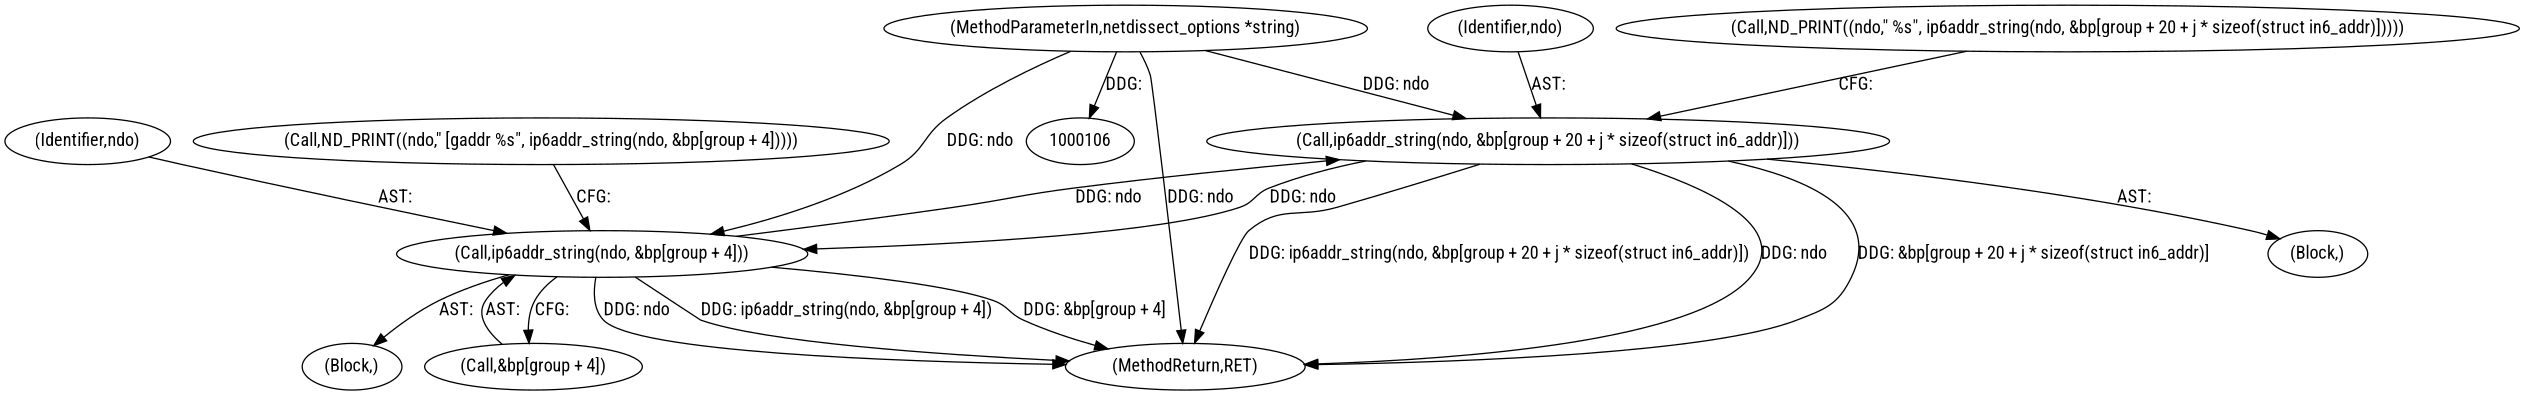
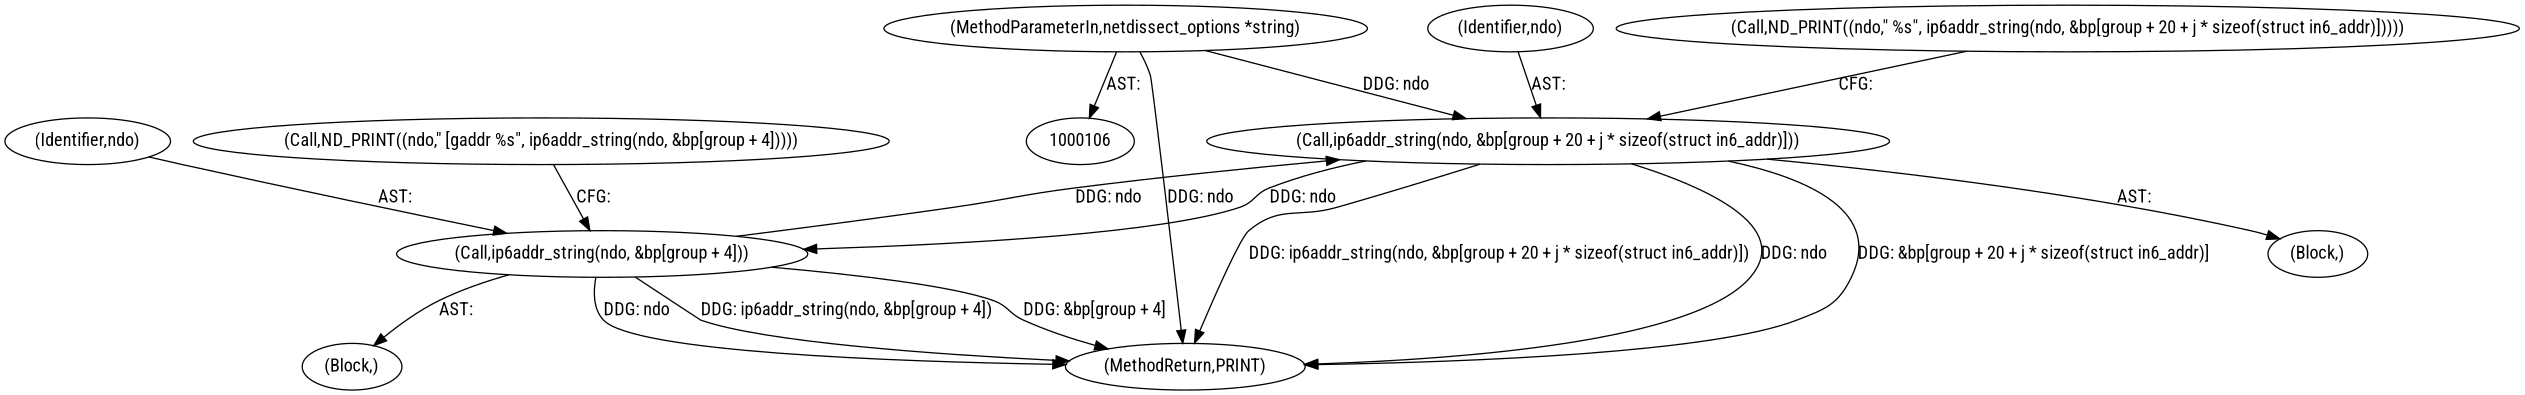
edge "(MethodParameterIn,netdissect_options *string)" -> "1000106": label "DDG: " -> "AST: "
edge "(MethodParameterIn,netdissect_options *string)" -> "(Call,ip6addr_string(ndo, &bp[group + 4]))": removed, label "DDG: ndo"
node "(Call,&bp[group + 4])": removed
node "(MethodReturn,RET)": label "(MethodReturn,RET)" -> "(MethodReturn,PRINT)"
